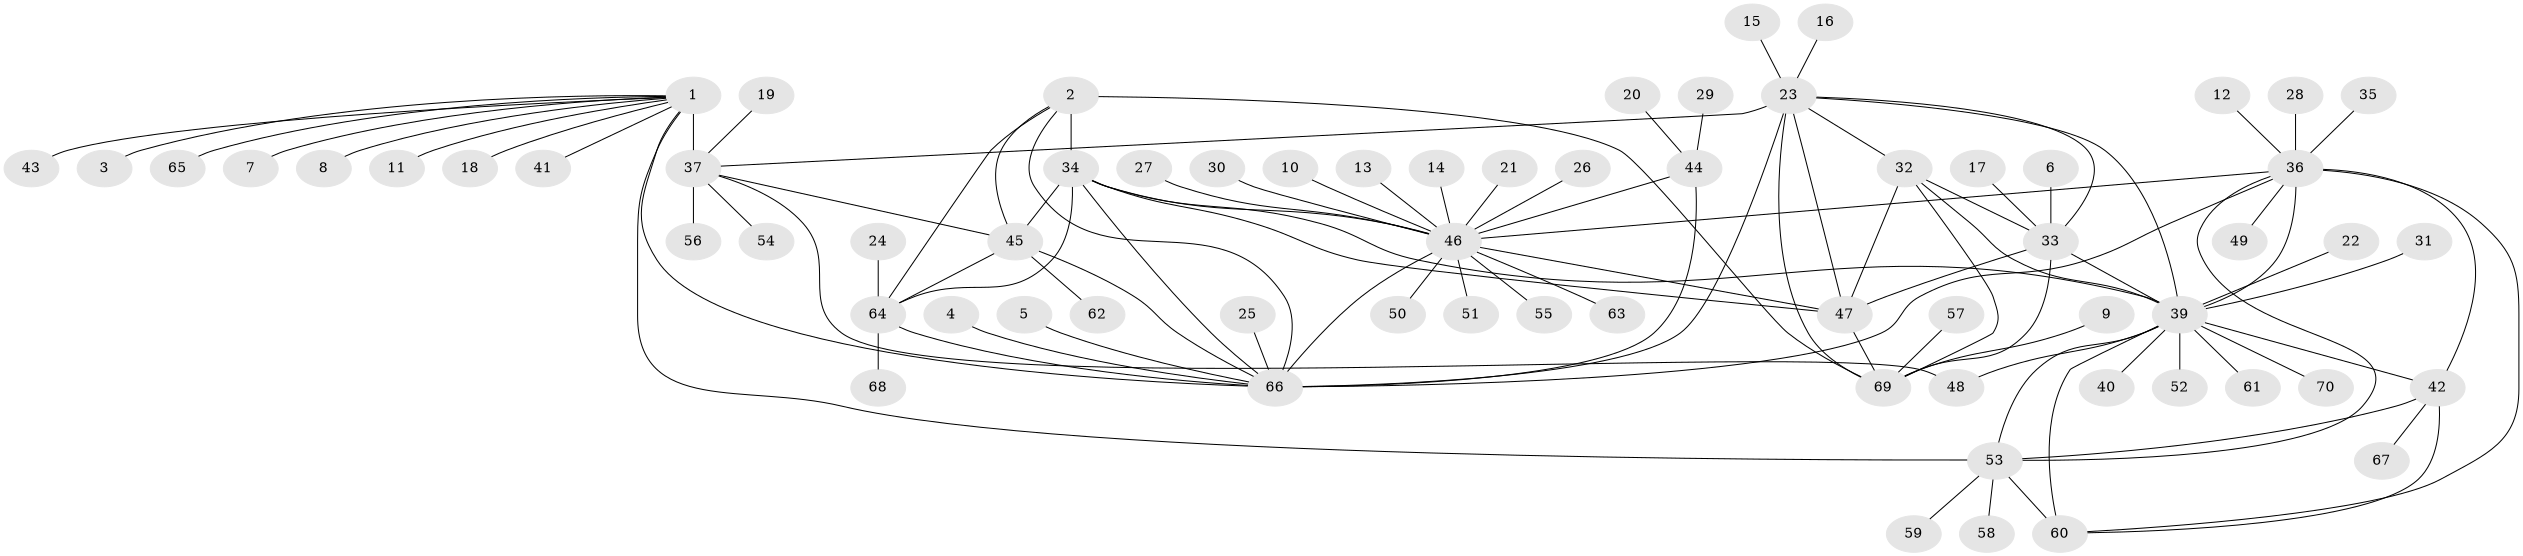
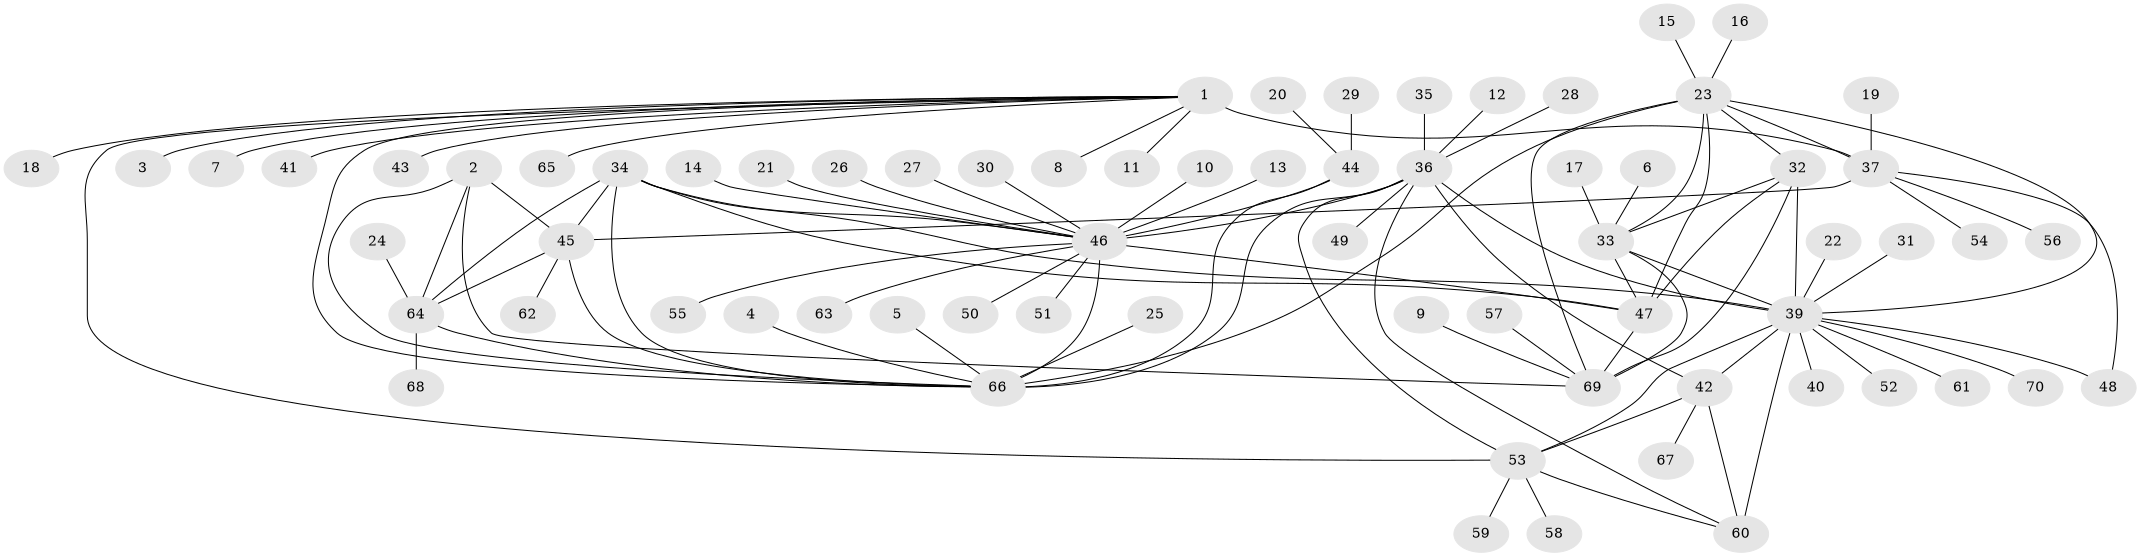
edge "2" -- "34": removed
